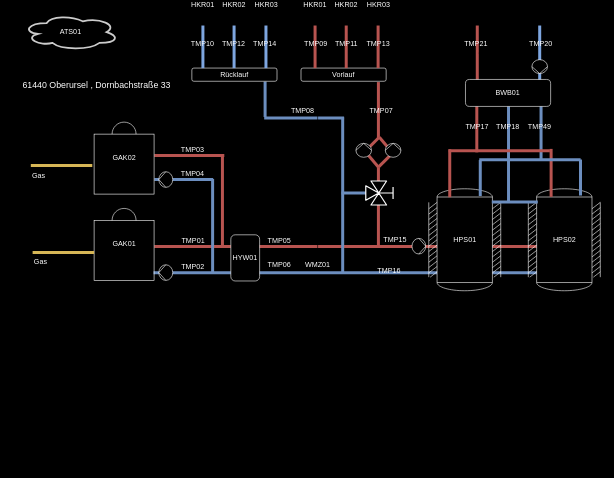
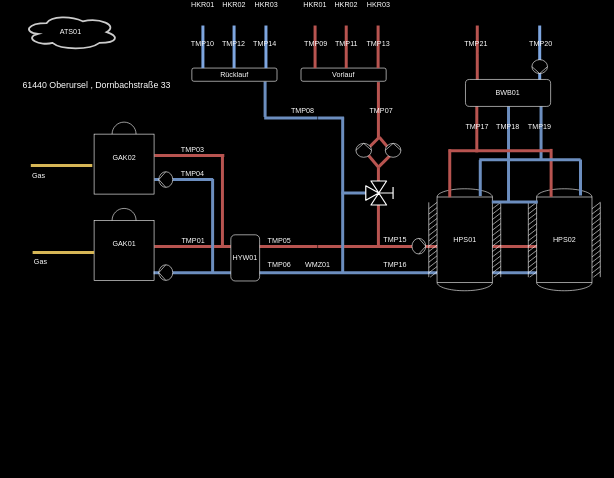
node "TMP49": label "TMP49" -> "TMP19"
node "TMP02": removed
node "TMP16": moved (389, 275) -> (395, 269)
